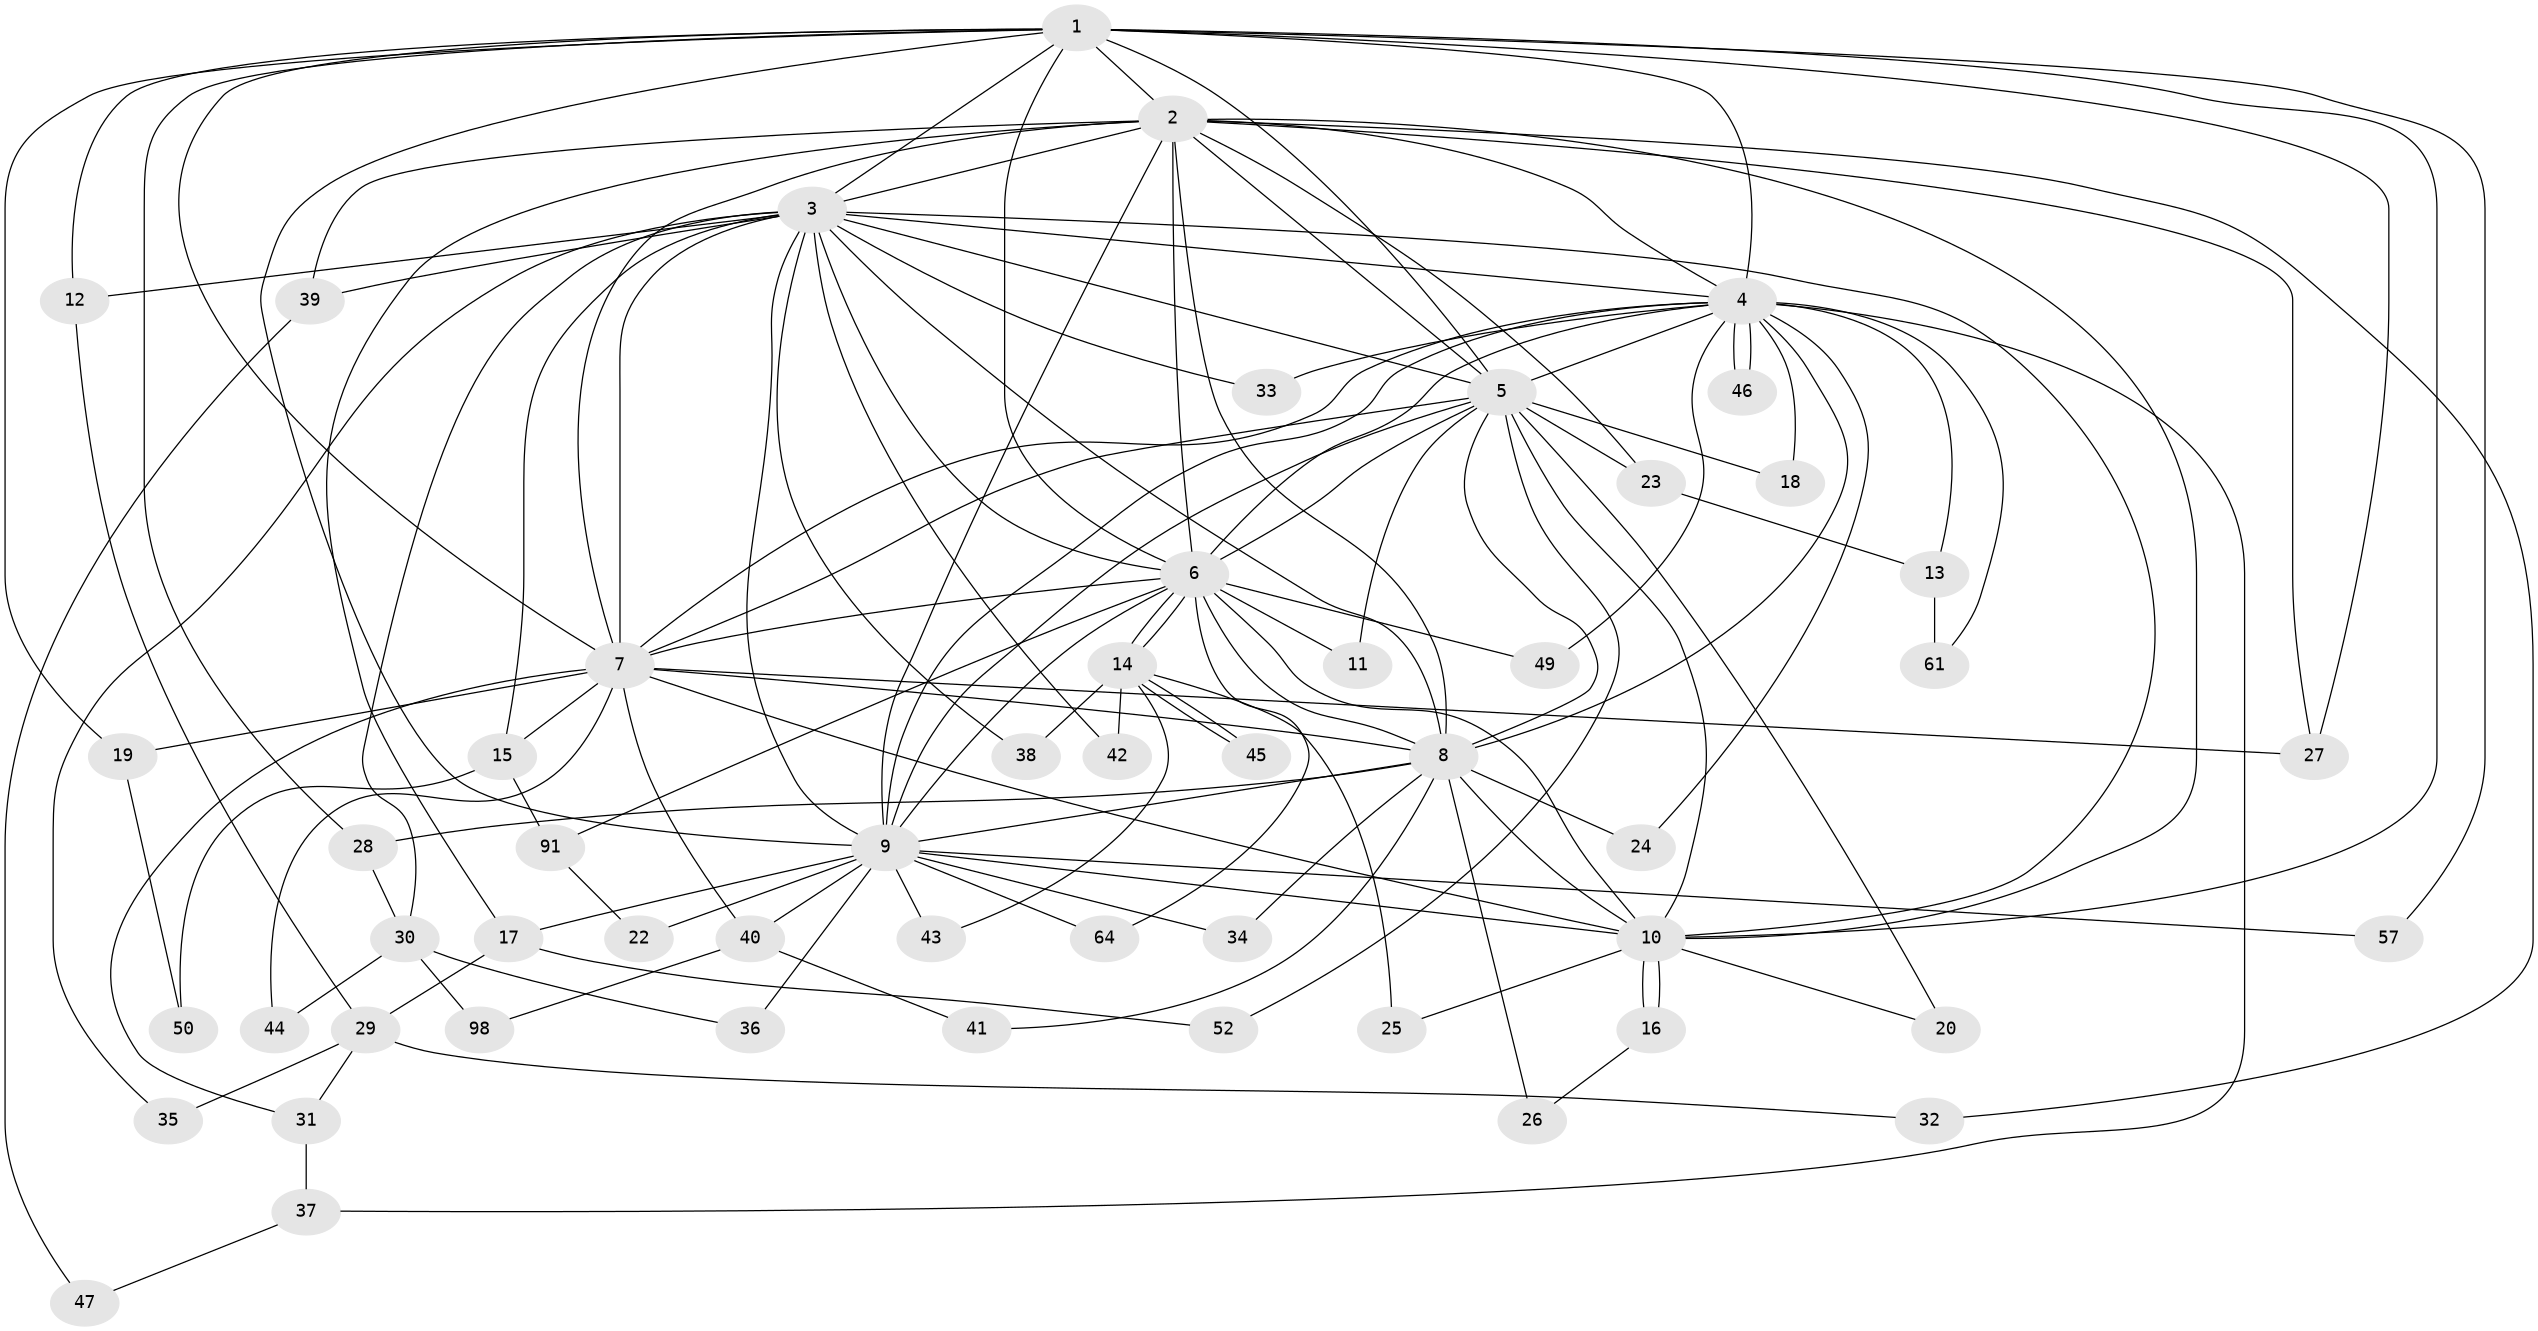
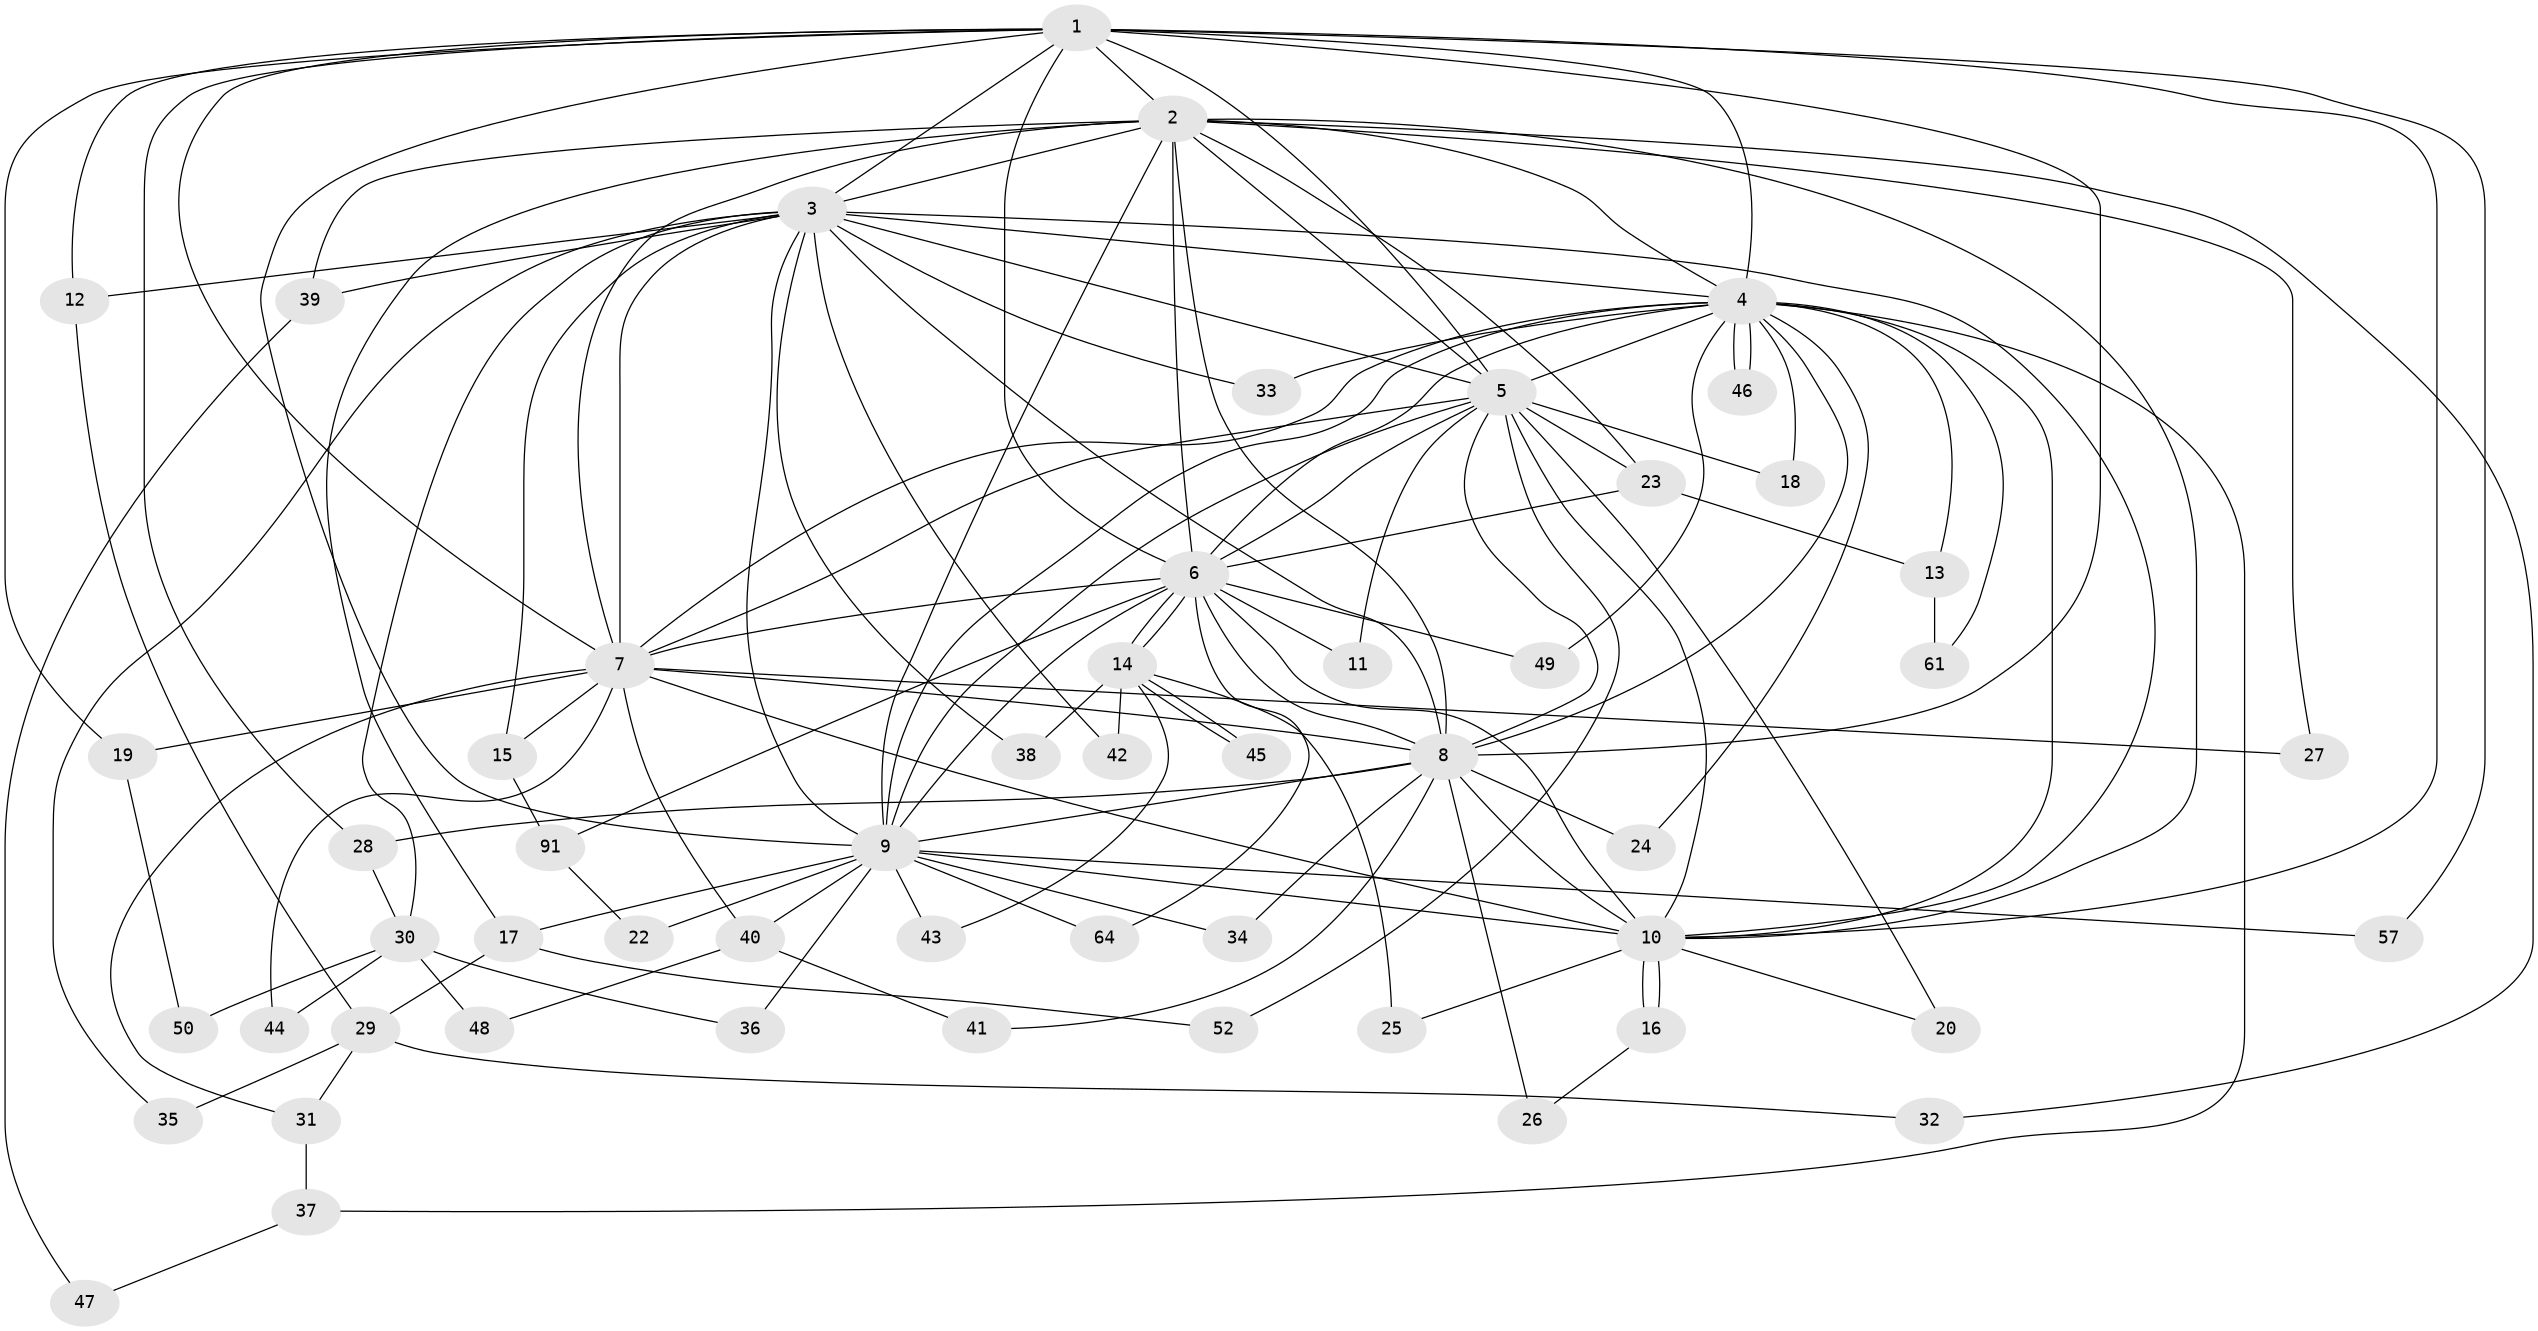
edge "1" -- "27": now "1" -- "8"
edge "3" -- "6": now "23" -- "6"
edge "4" -- "10": added
edge "15" -- "50": now "30" -- "50"
node "98": label "98" -> "48"
